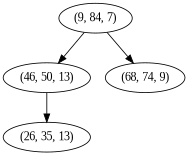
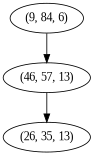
node "(9, 84, 7)": label "(9, 84, 7)" -> "(9, 84, 6)"
node "(46, 50, 13)": label "(46, 50, 13)" -> "(46, 57, 13)"
node "(68, 74, 9)": removed
